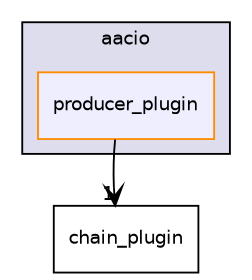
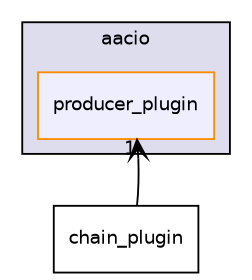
edge "producer_plugin" -> "chain_plugin": reversed
